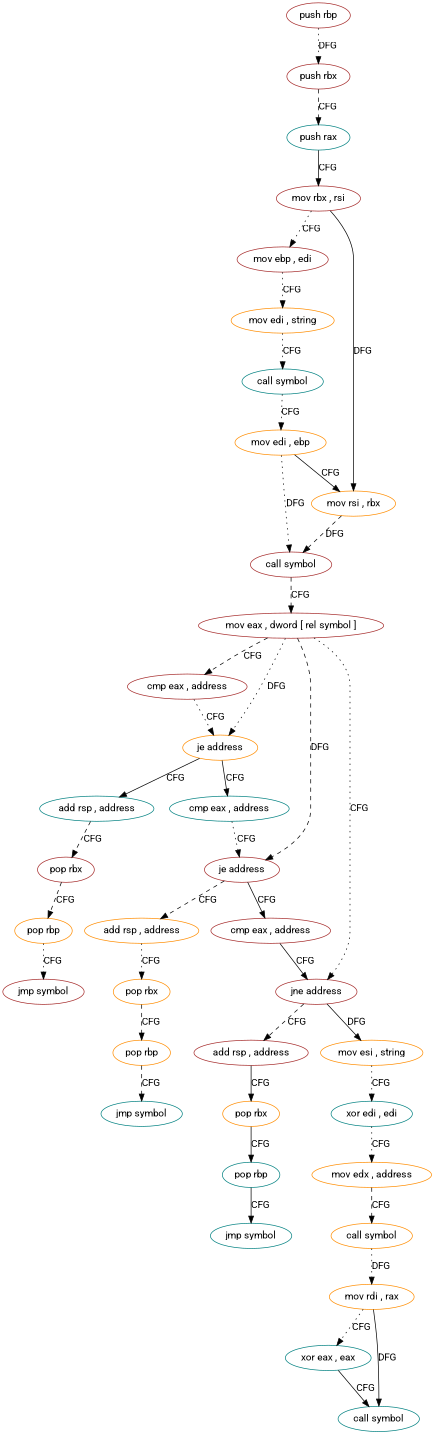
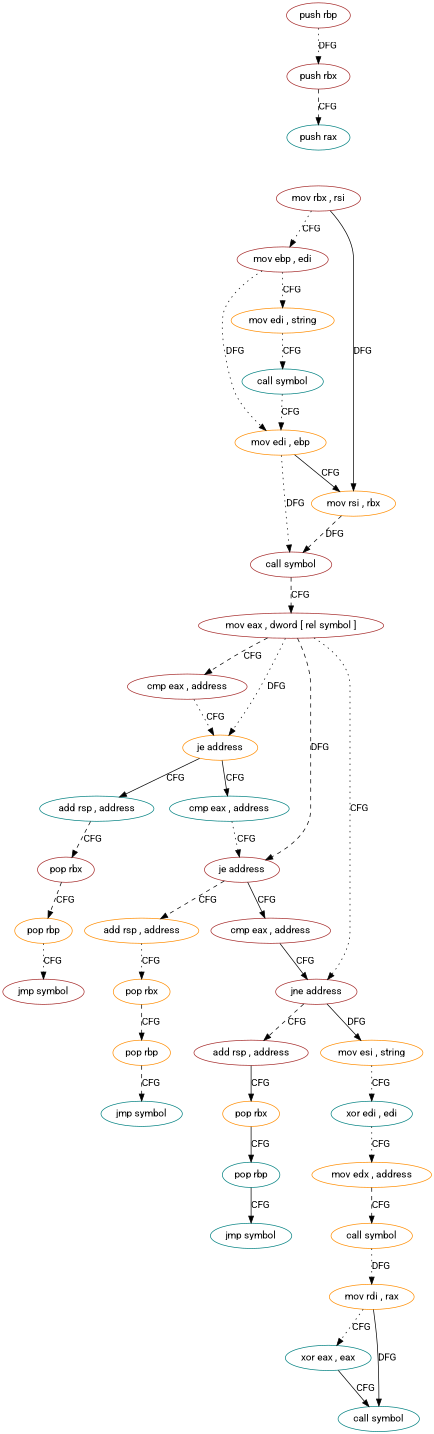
edge "push rax" -> "mov rbx , rsi": removed, label "CFG"
edge "mov ebp , edi" -> "mov edi , ebp": added, label "DFG"
